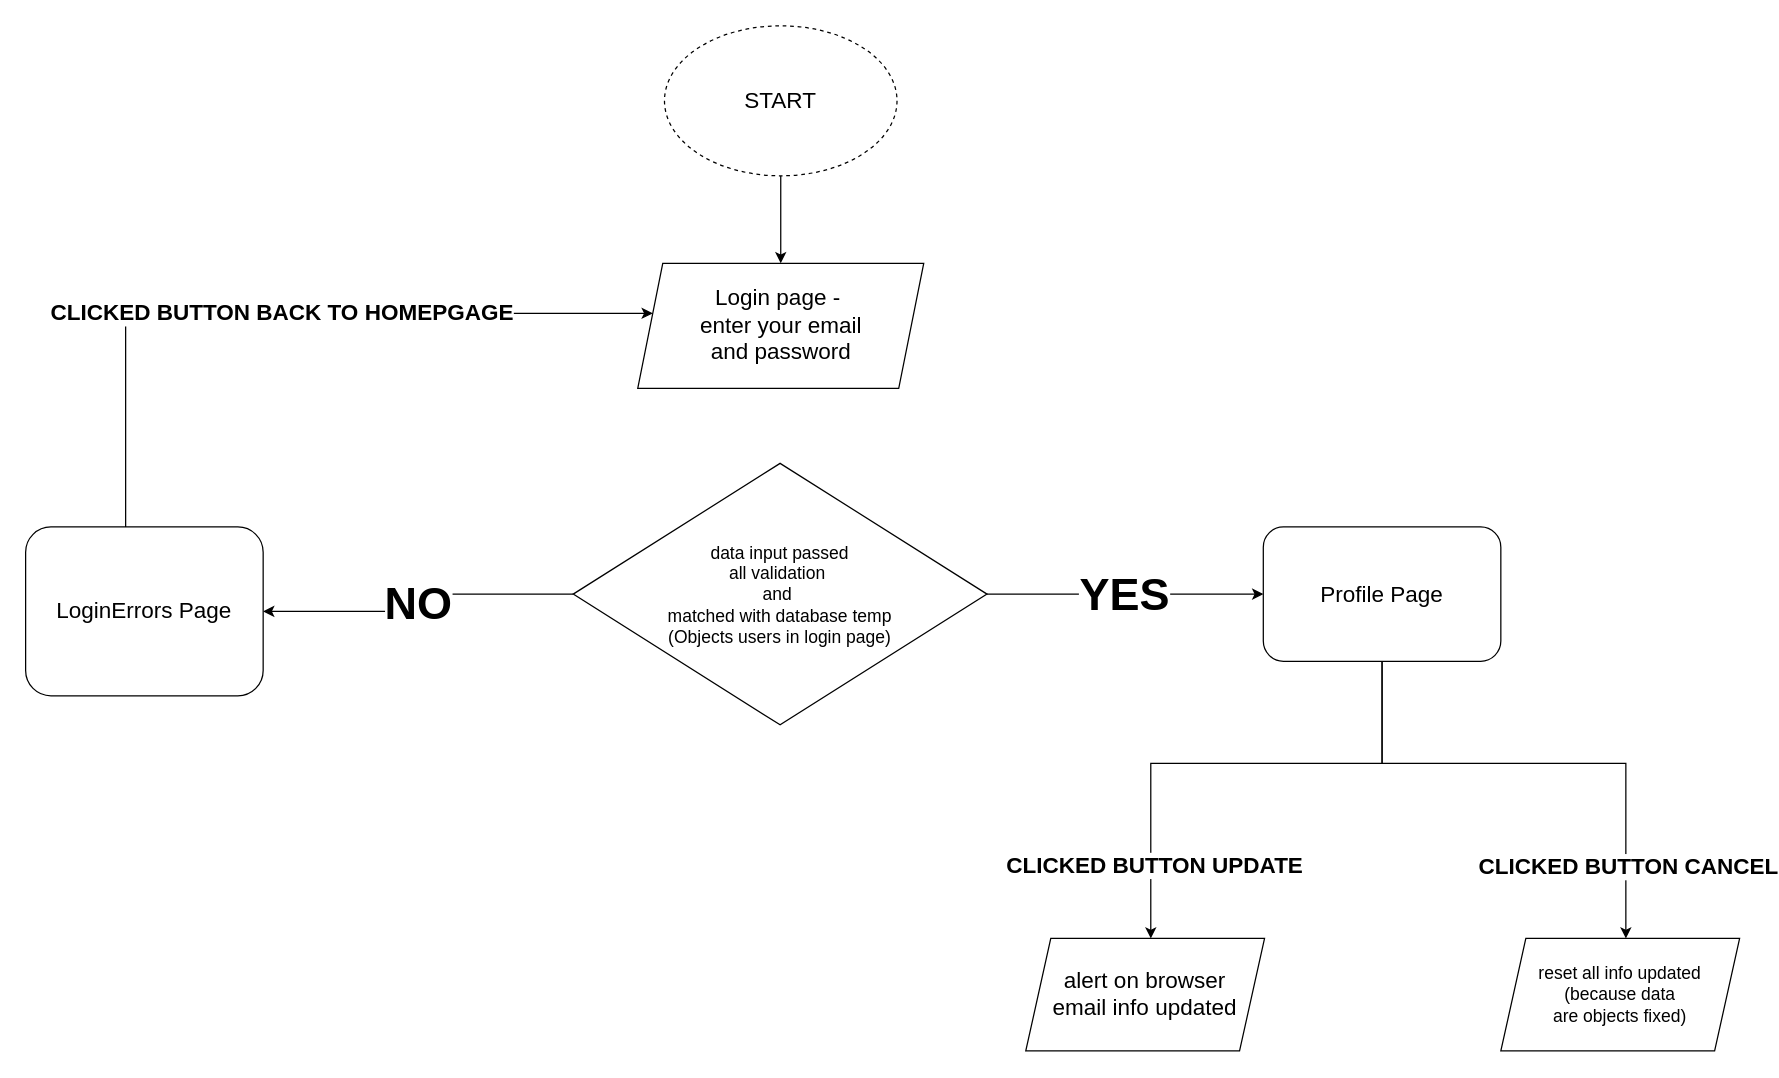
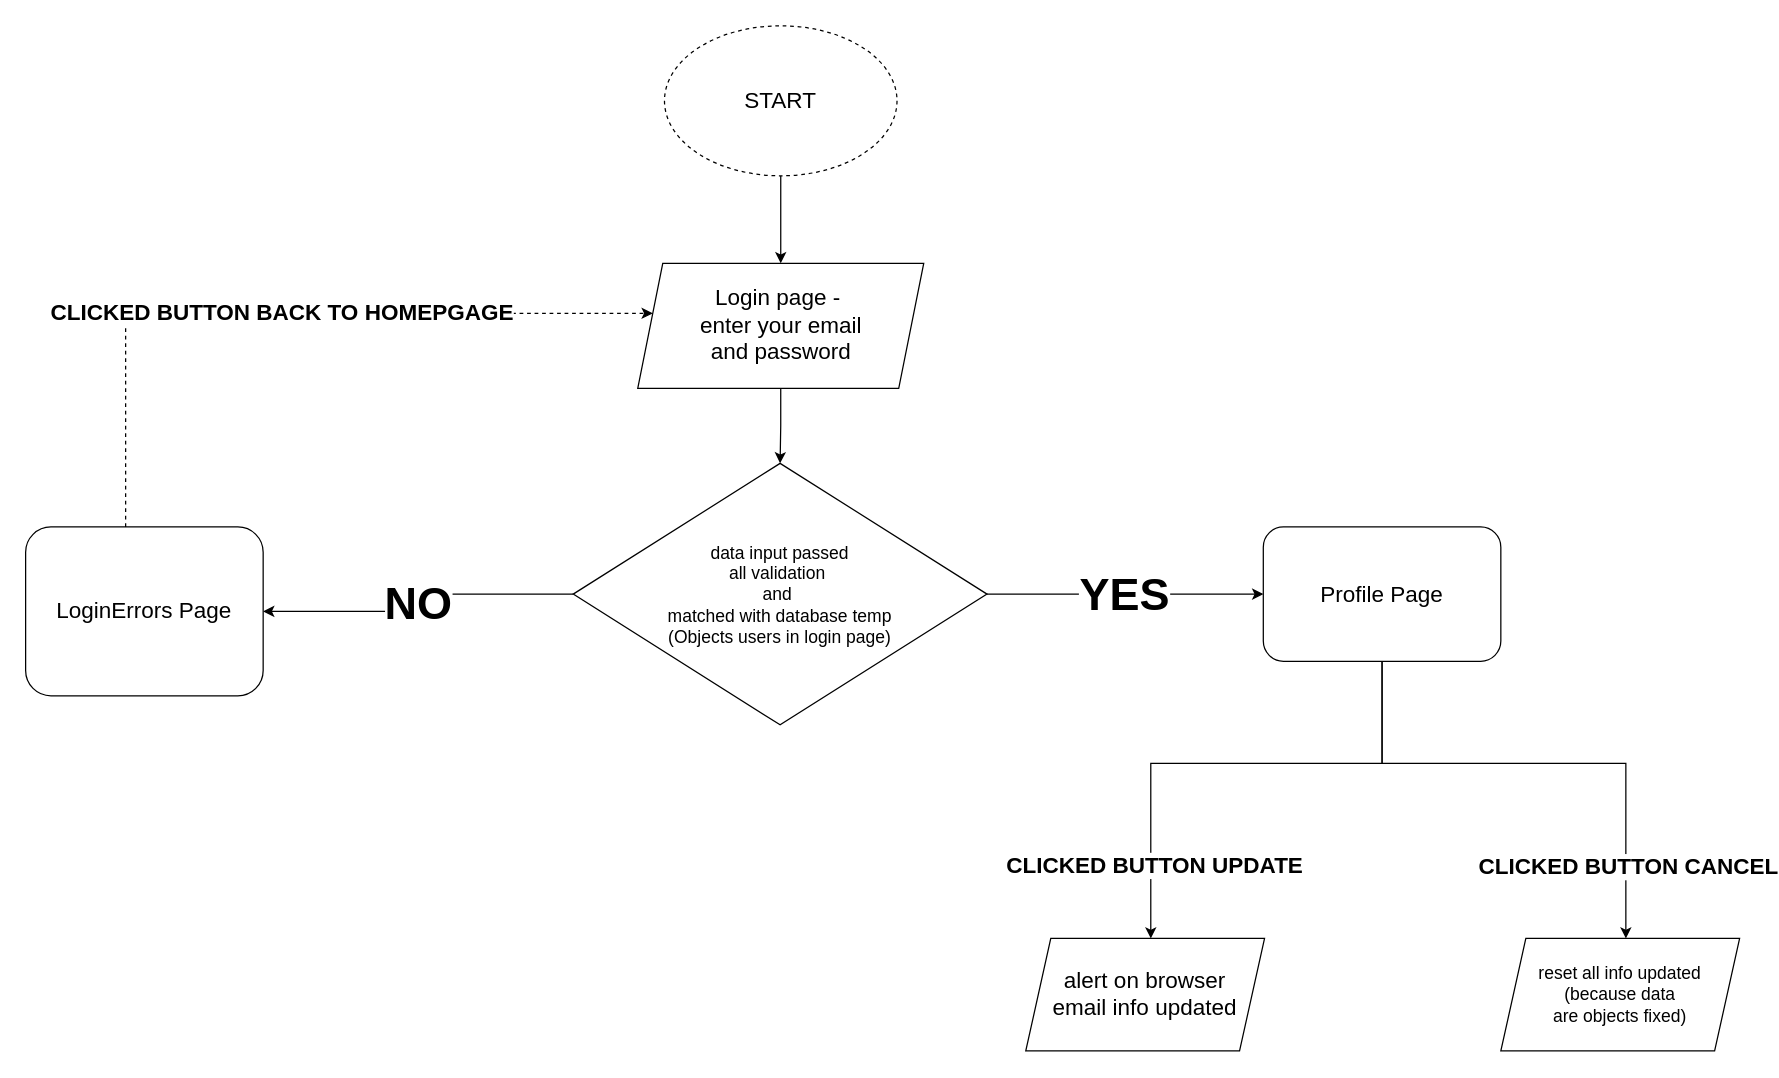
edge "Login page - enter your email and password" -> "data input passed all validation and matched with database temp (Objects users in login page)": added
edge "LoginErrors Page" -> "Login page - enter your email and password": style solid -> dashed
